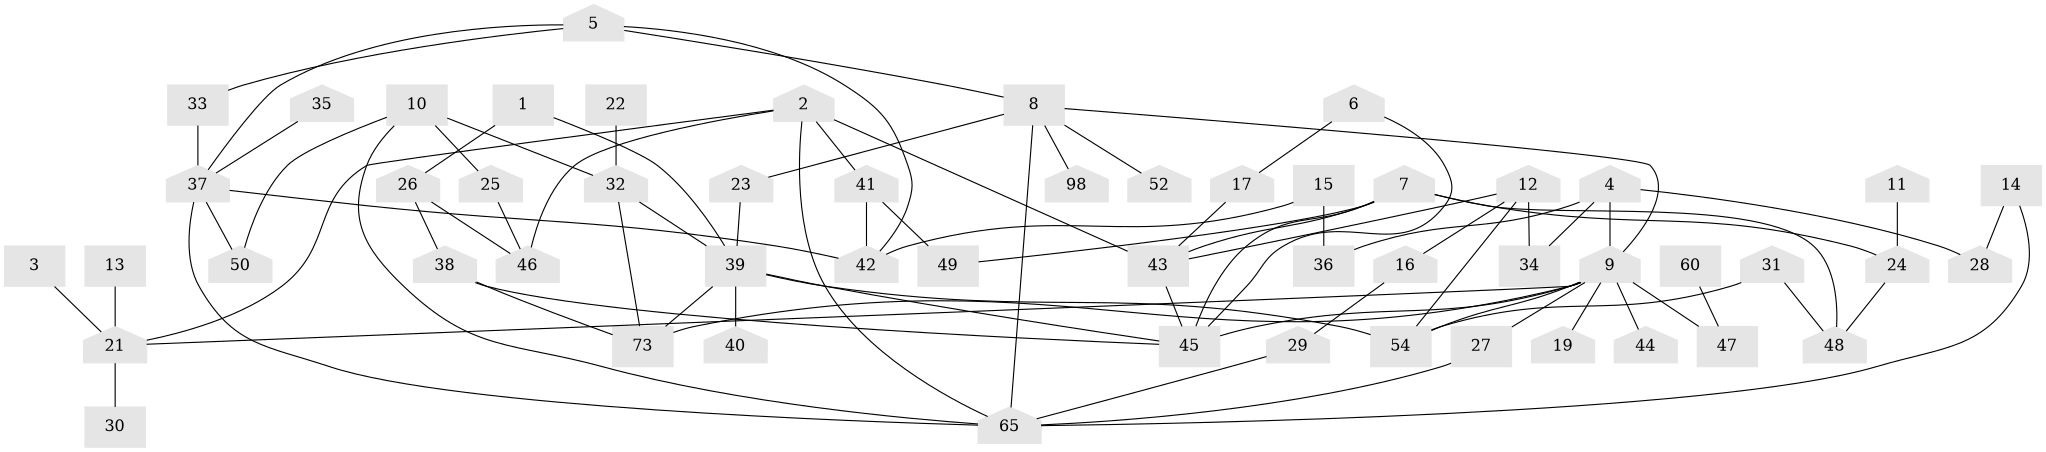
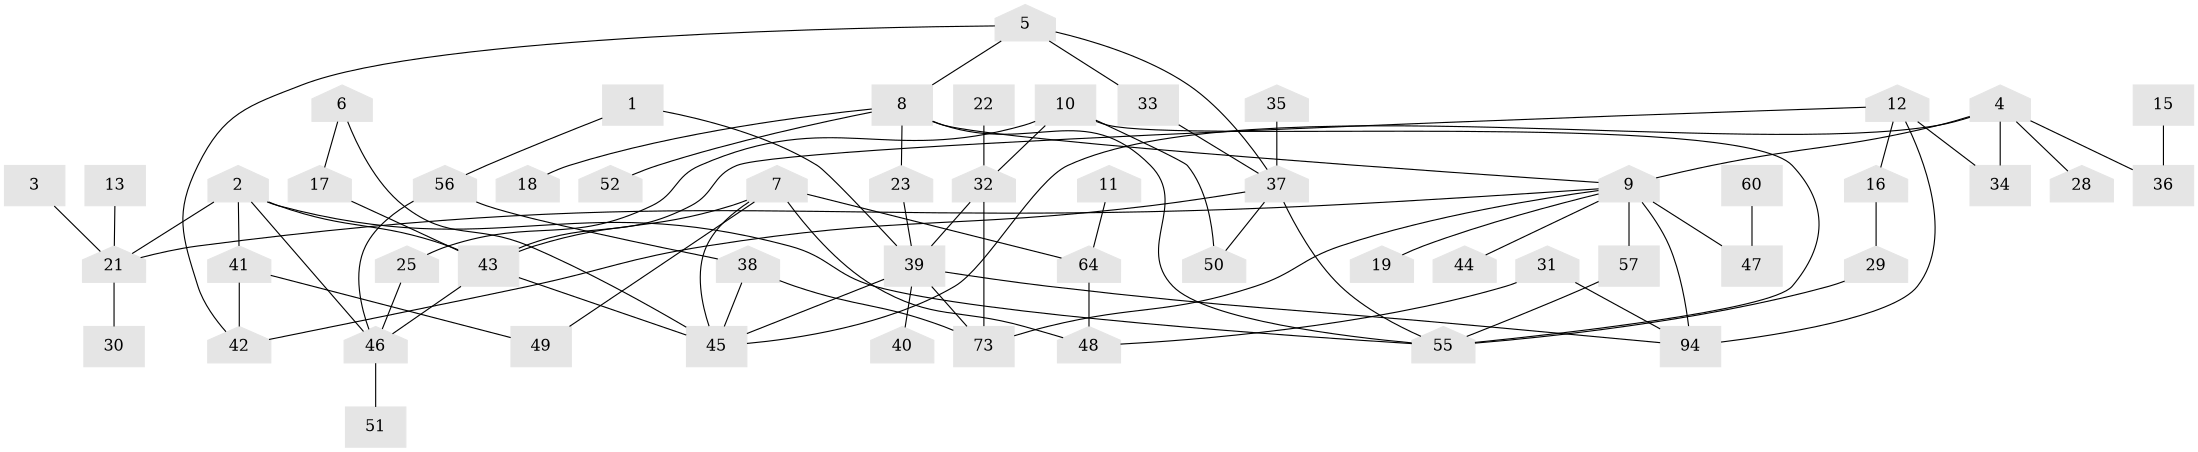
node "26": label "26" -> "56"
node "98": label "98" -> "18"
node "14": removed
edge "15" -- "42": removed
node "24": label "24" -> "64"
edge "9" -- "45": now "4" -- "45"
edge "43" -- "46": added
node "54": label "54" -> "94"
node "27": label "27" -> "57"
node "51": added
node "65": label "65" -> "55"
